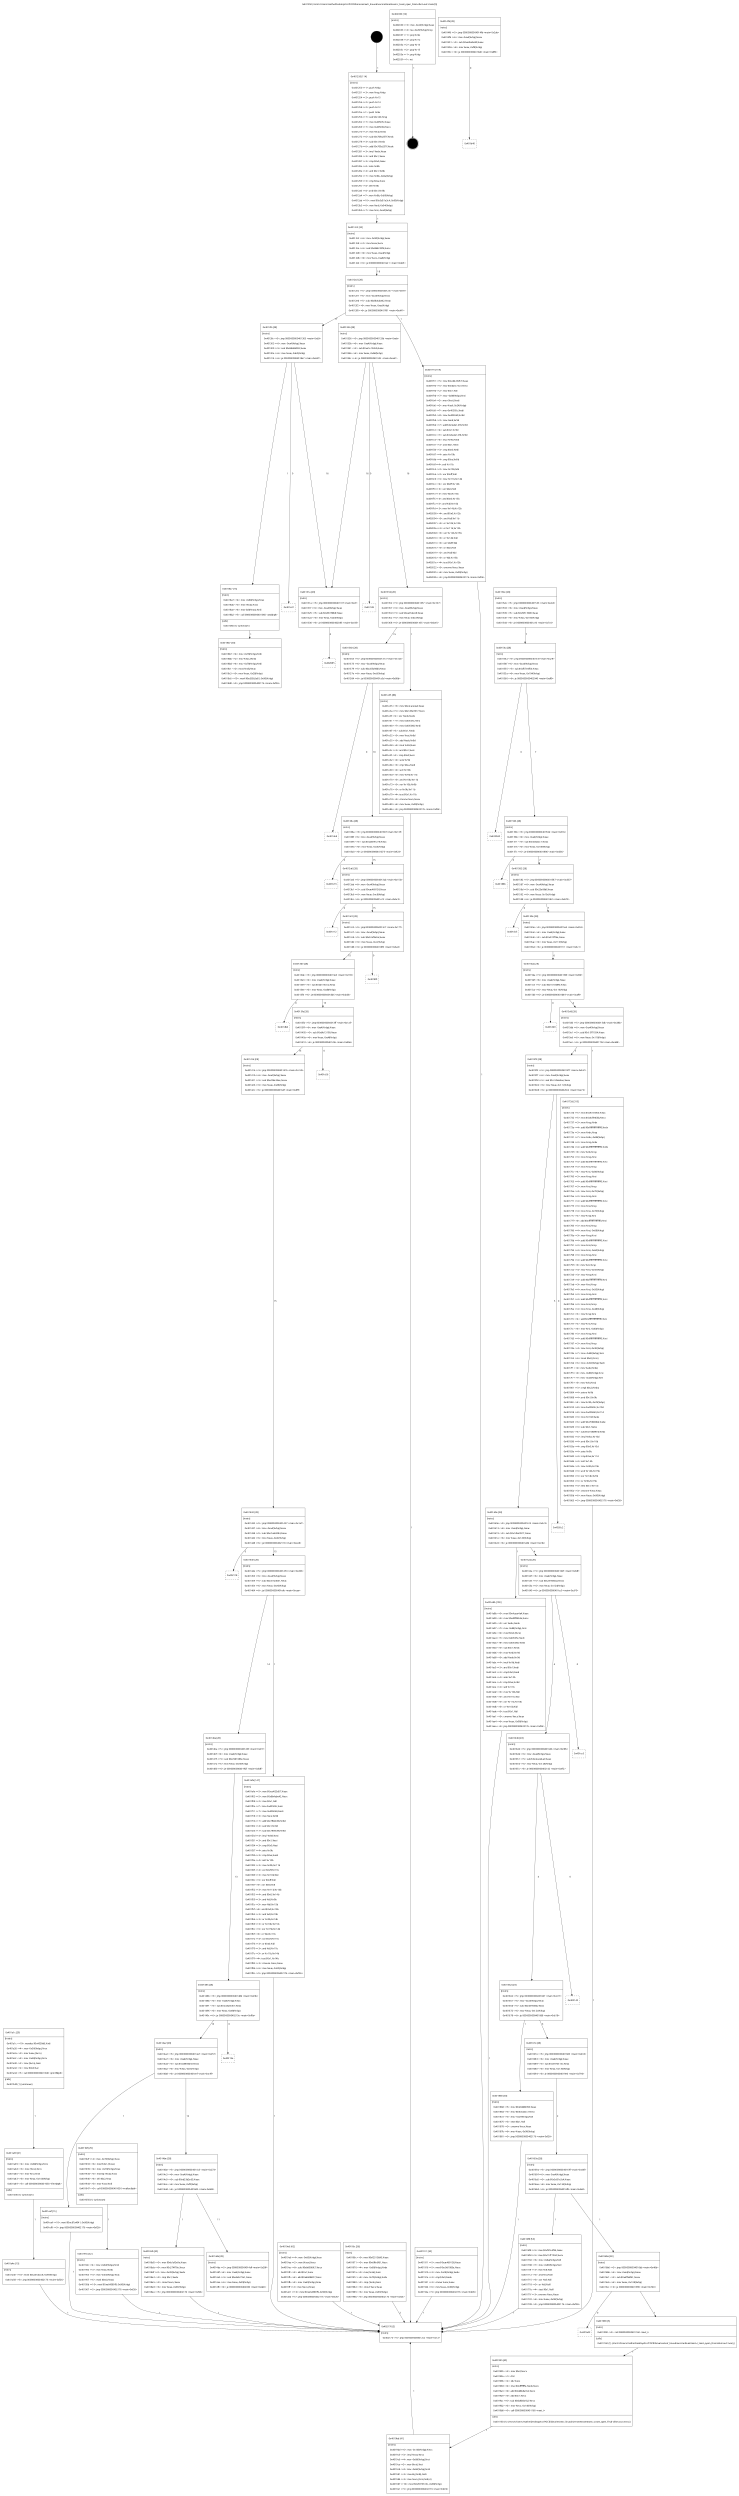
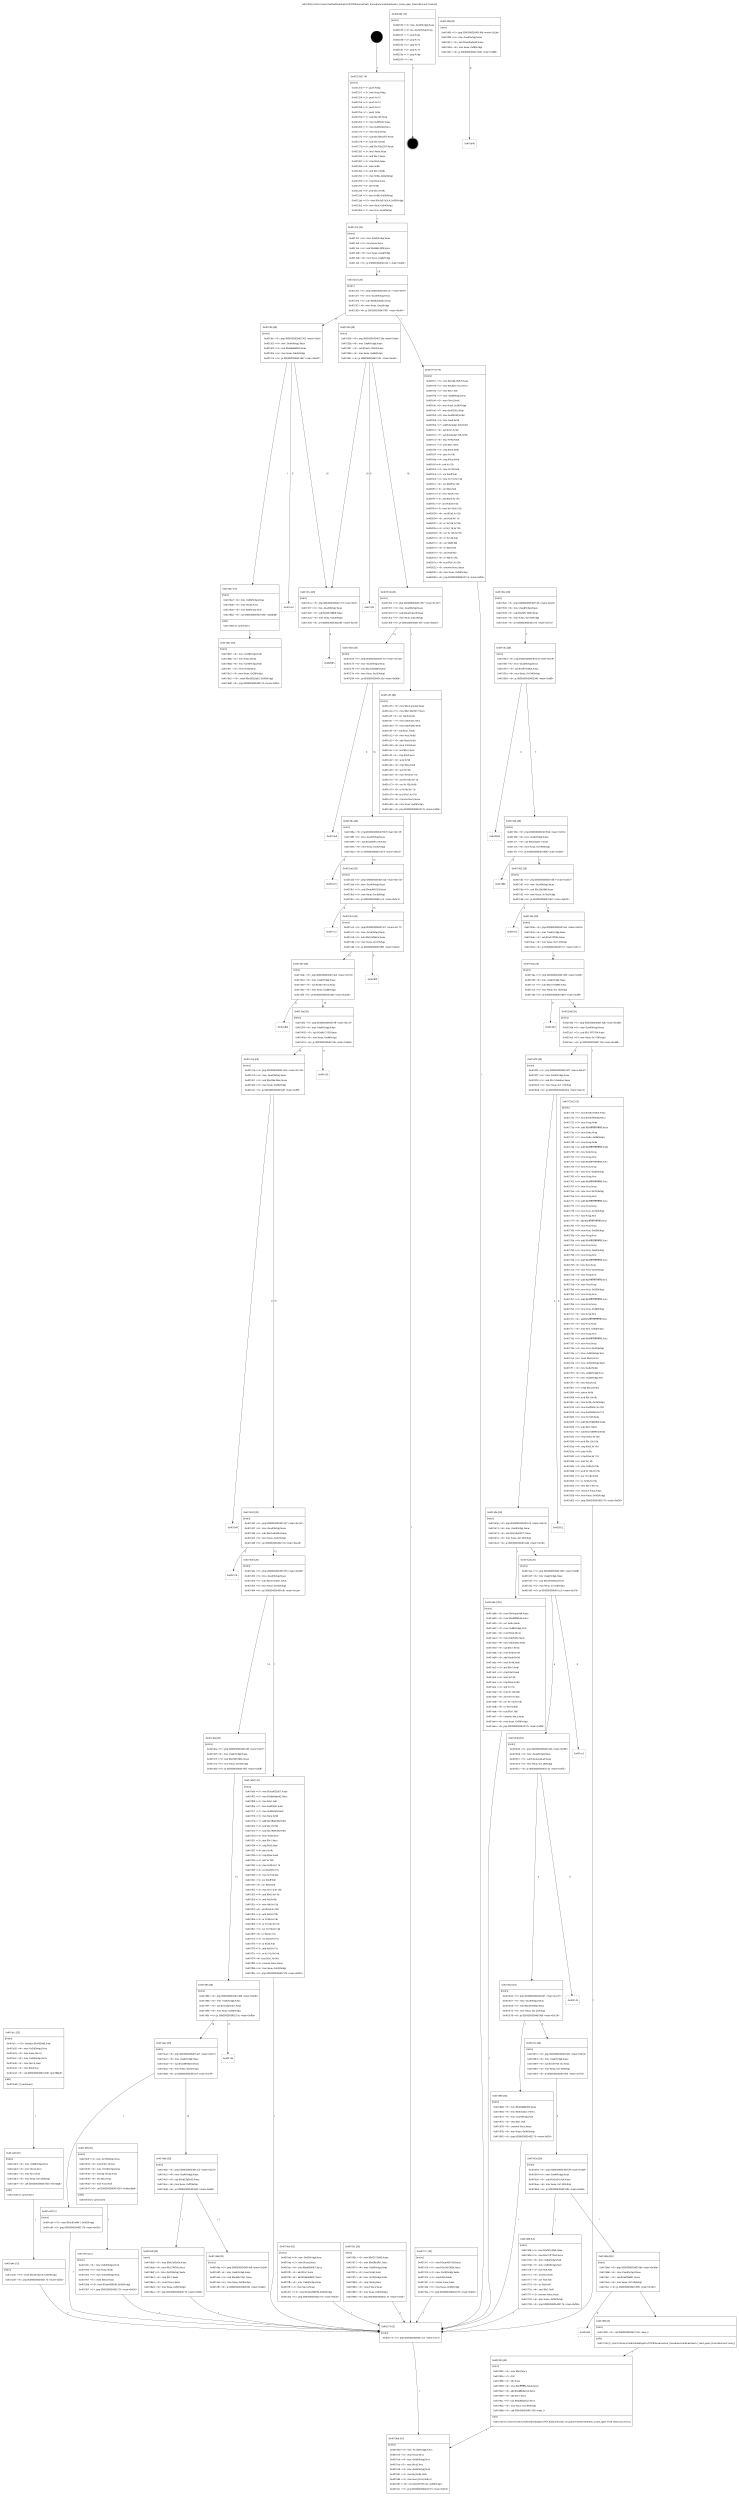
node "0x401b4f": added
edge "0x4019bd [41]" -> "0x402176 [5]": reversed
